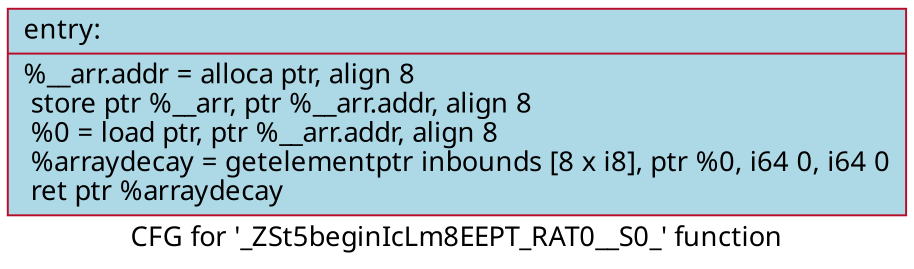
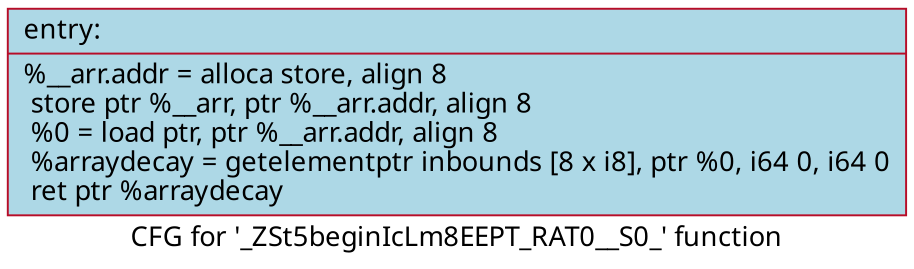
node "entry:": text "%__arr.addr = alloca ptr, align 8" -> "%__arr.addr = alloca store, align 8"
